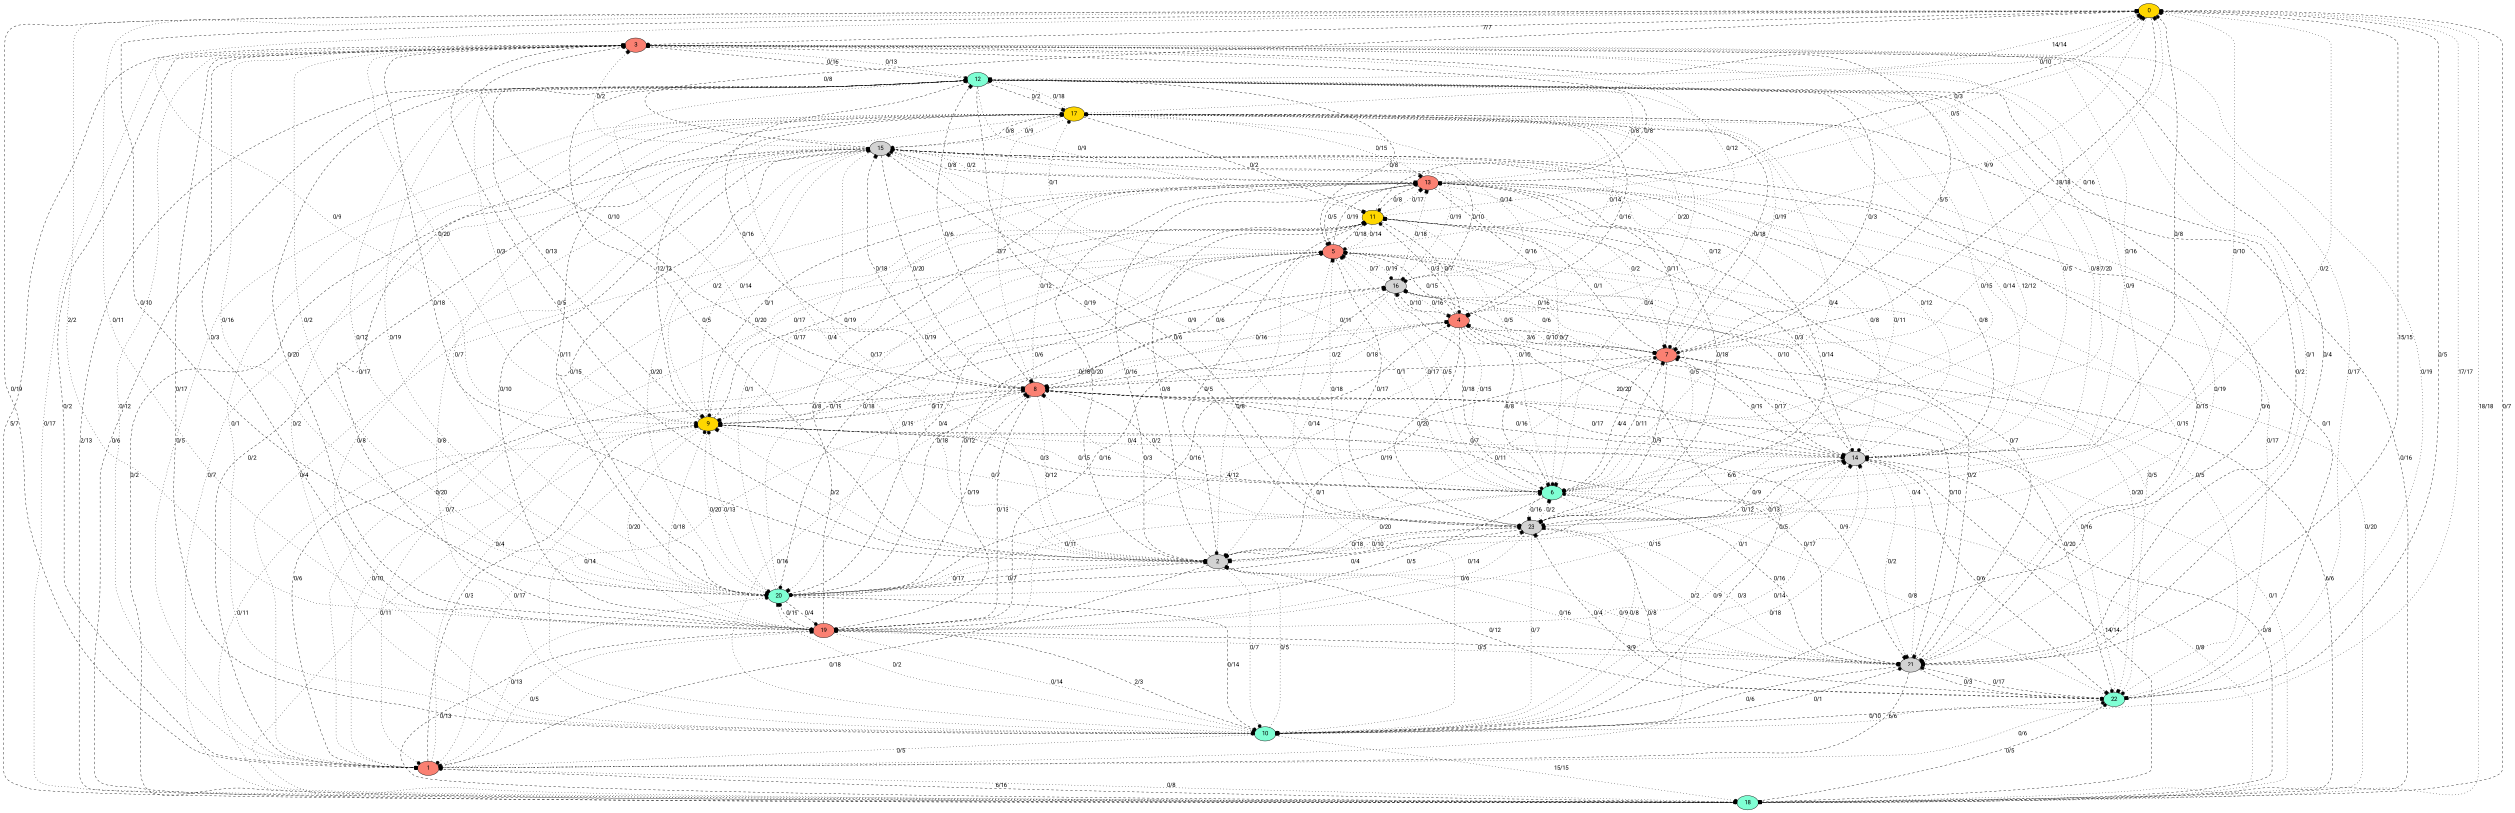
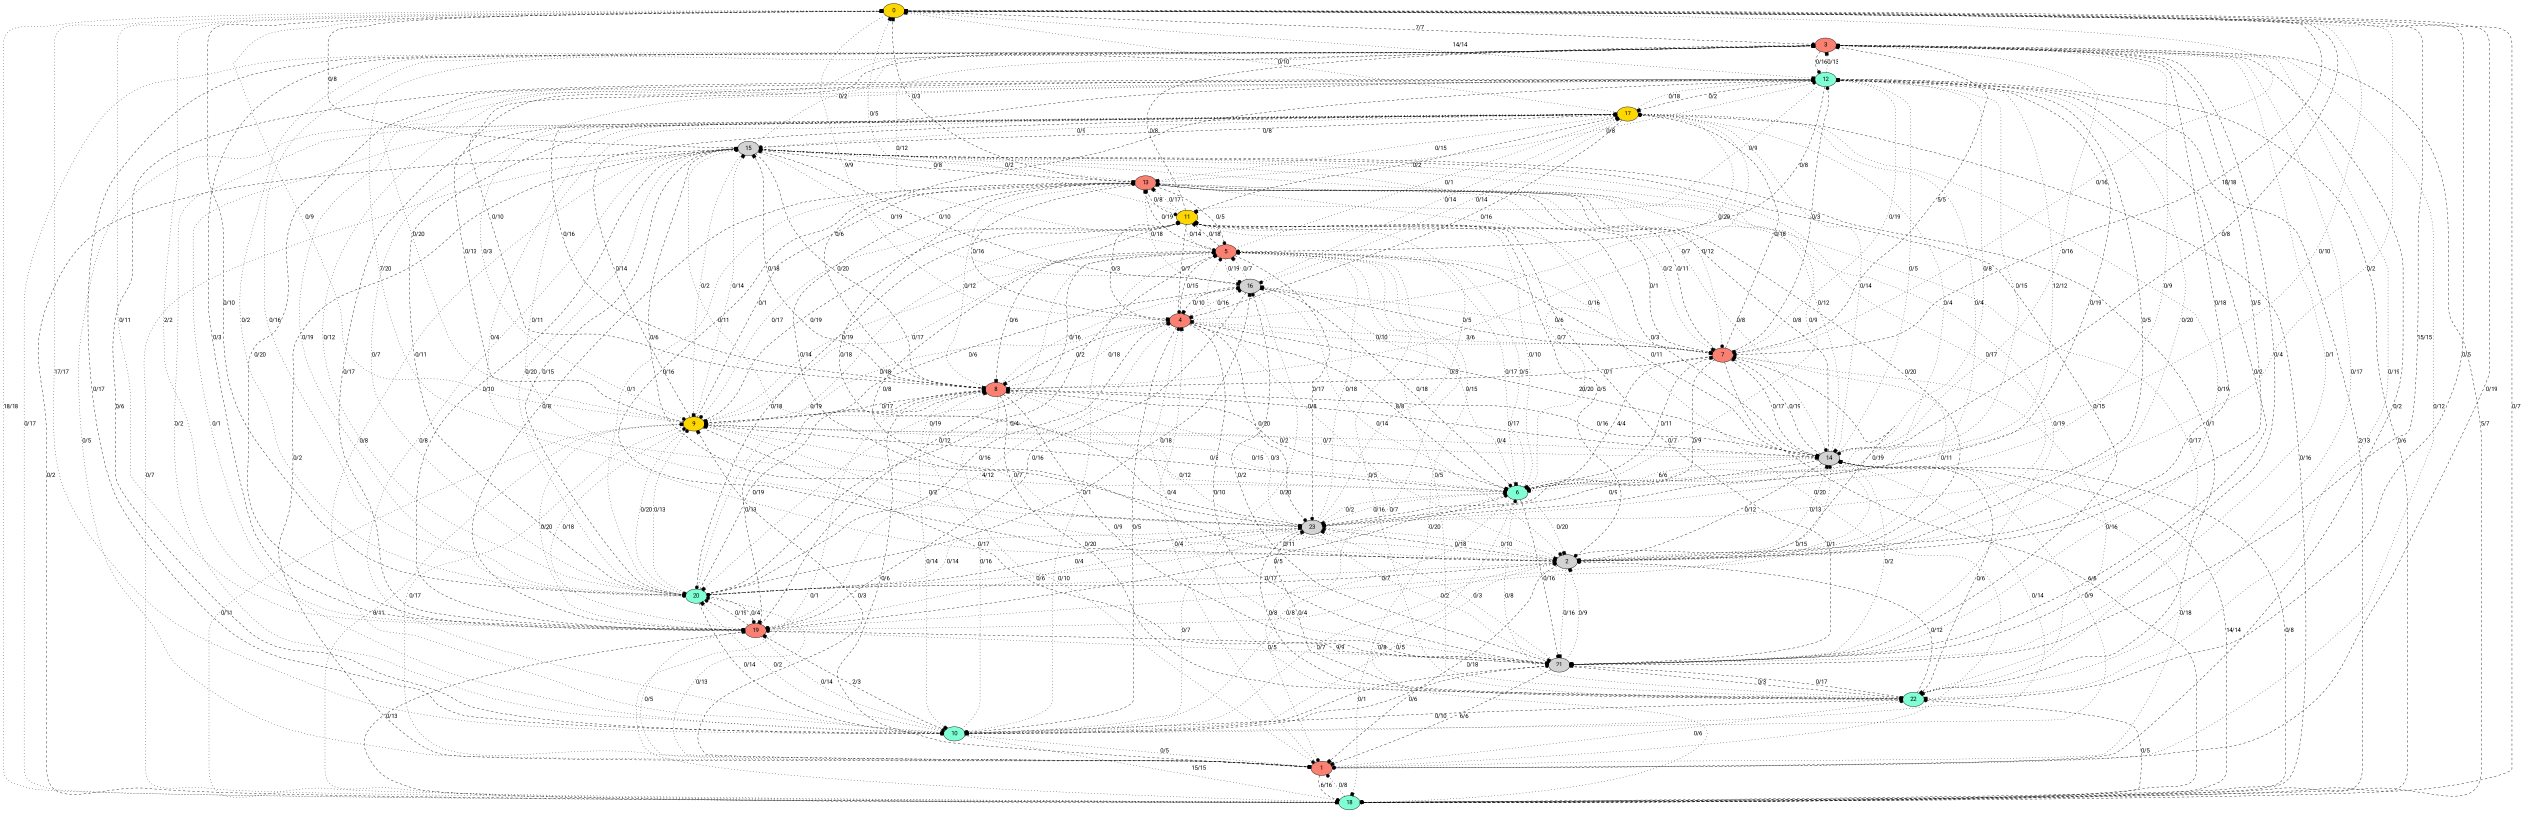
edge "9" -> "17": label "12/12" -> "0/14"
edge "13" -> "1": removed, label "0/4"
edge "14" -> "5": label "0/10" -> "0/11"
